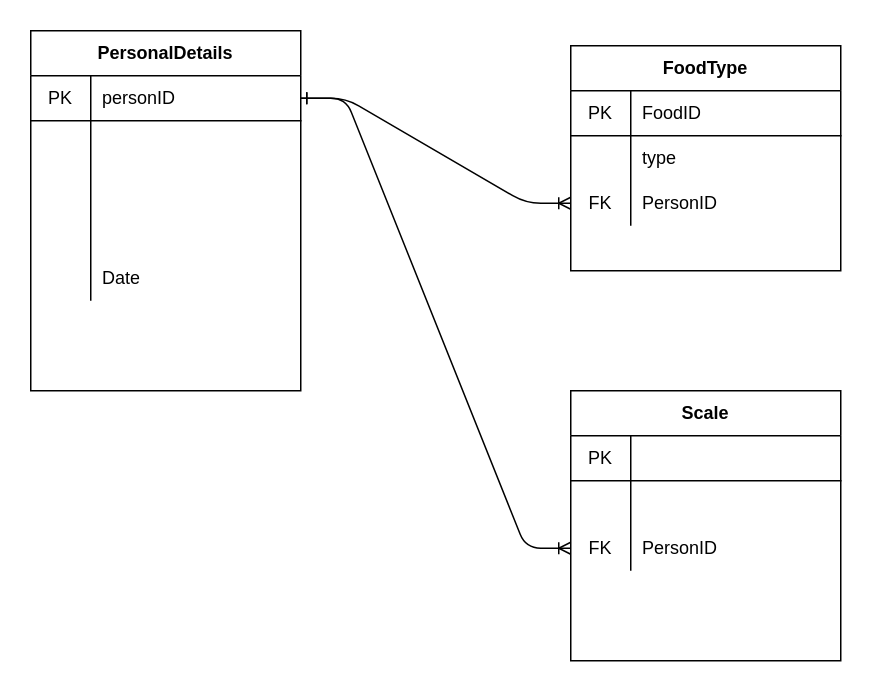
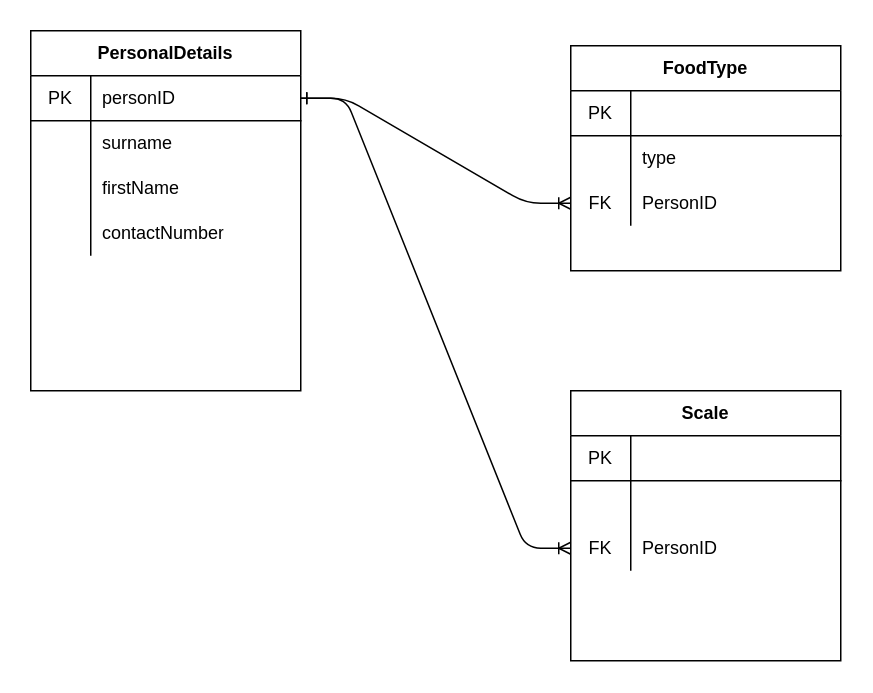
node "FoodID": removed
node "surname": added
node "firstName": added
node "contactNumber": added
node "Date": removed
